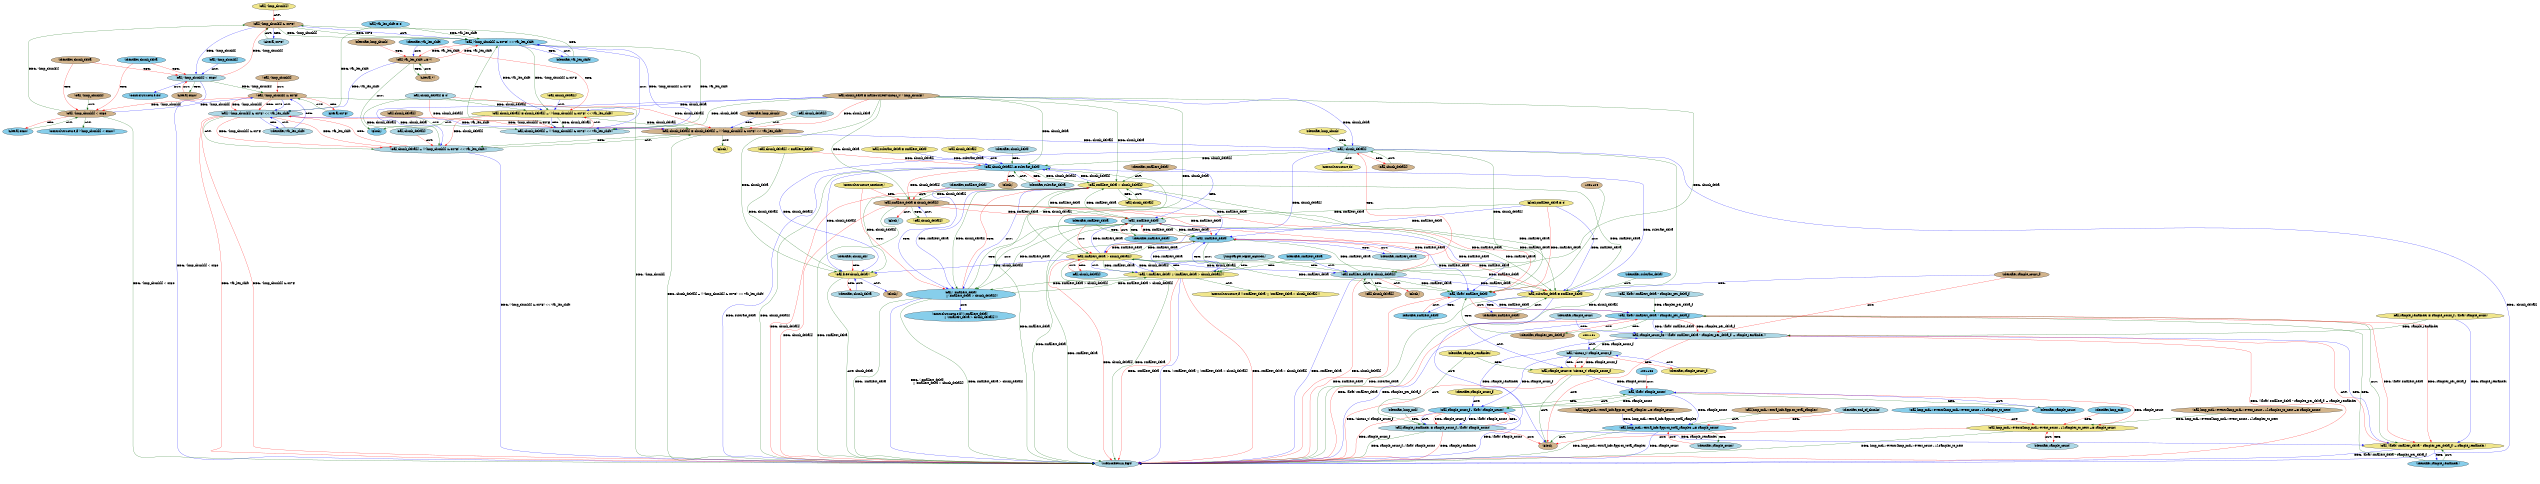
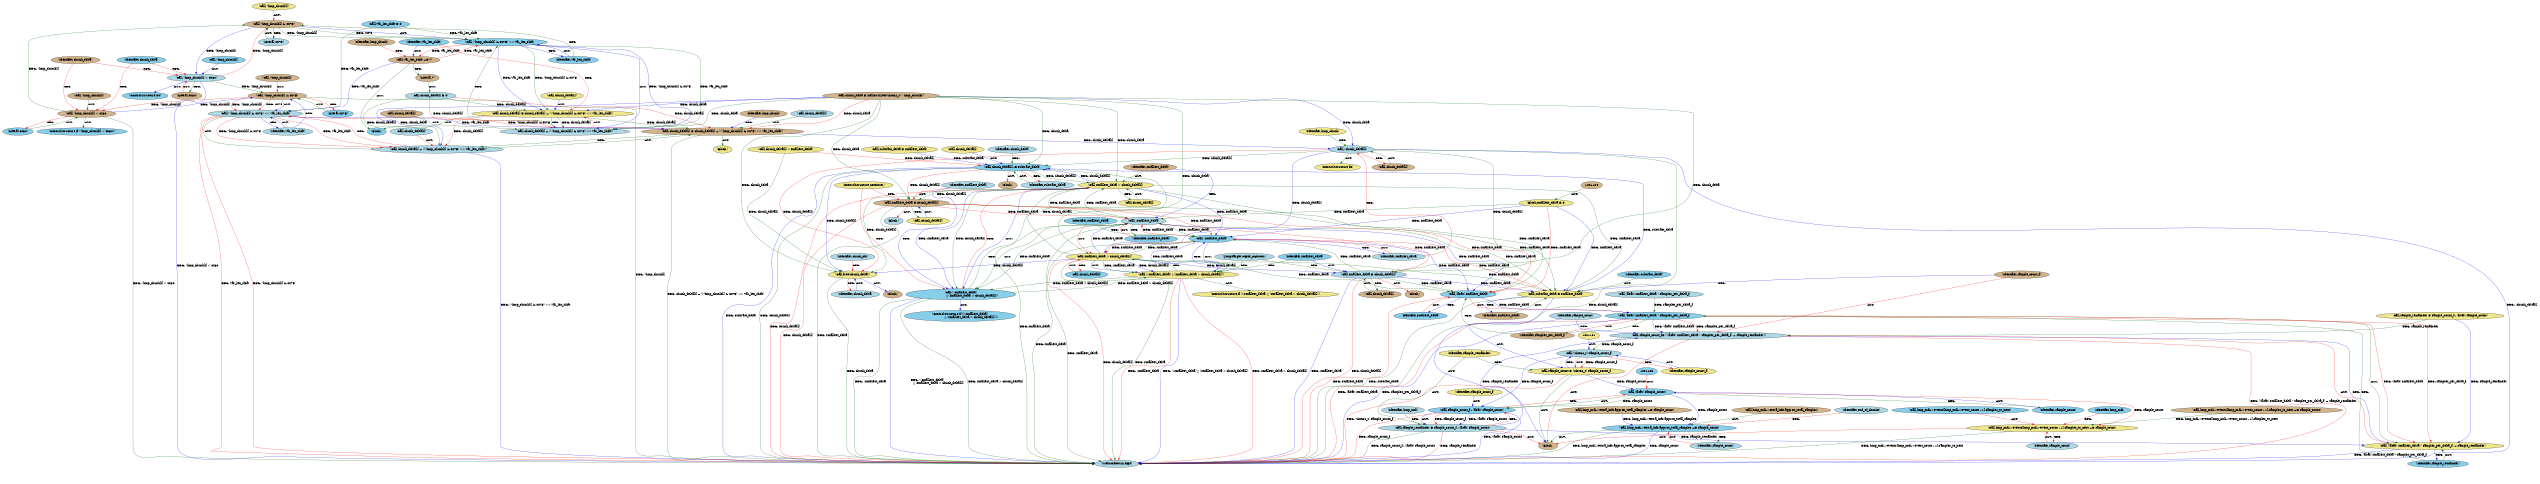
edge "(Literal,7)" -> "(Call,var_len_shift += 7)": now "(Literal,7)" -> "(Call,chunk_delta[i] = 0)"
edge "(Call,!chunk_delta[i])" -> "(Call,free(chunk_delta))": color blue -> red
edge "1001124" -> "(Call,(float) smallest_delta)": now "1001124" -> "(Block,smallest_delta = 0)"
edge "(Call,free(chunk_delta))" -> "(MethodReturn,RET)": label "AST: chunk_delta" -> "DDG: chunk_delta"
edge "(Call,sample_count_f - (float) sample_count)" -> "(Call,(float) sample_count)": color darkgreen -> red
